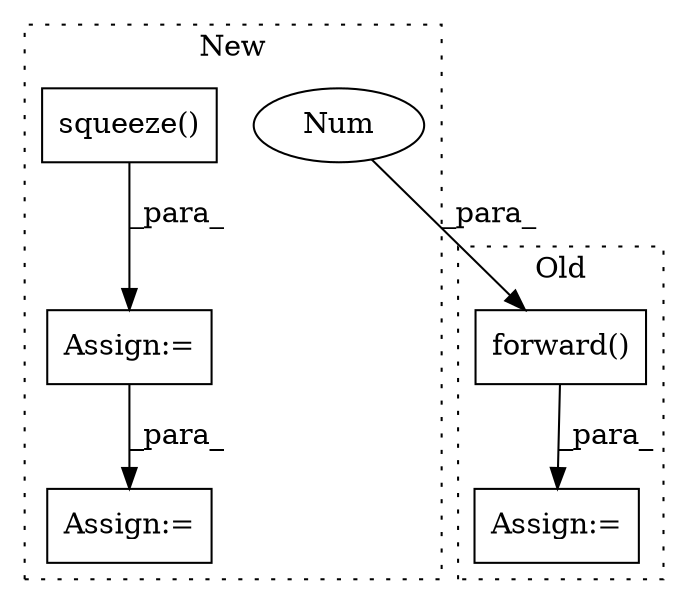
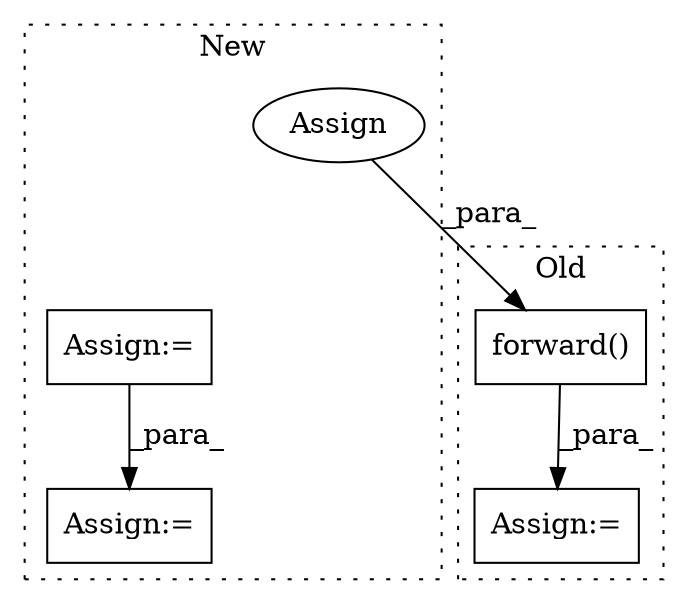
node "squeeze()": removed
node "Num": label "Num" -> "Assign"
